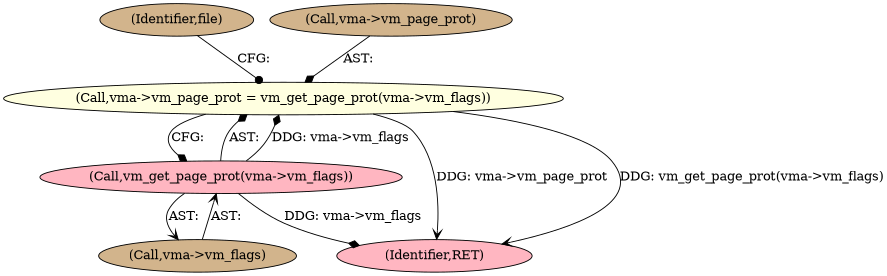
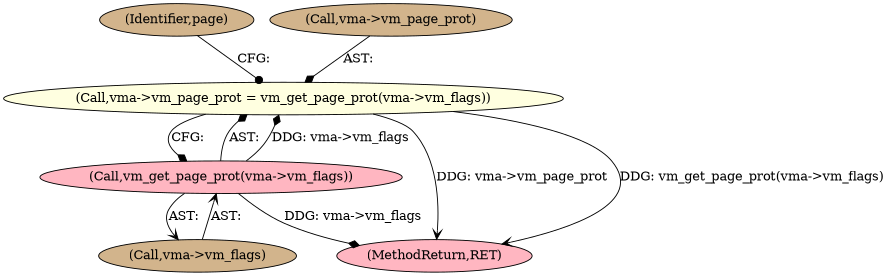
node "(Identifier,file)": label "(Identifier,file)" -> "(Identifier,page)"
node "(Identifier,RET)": label "(Identifier,RET)" -> "(MethodReturn,RET)"
